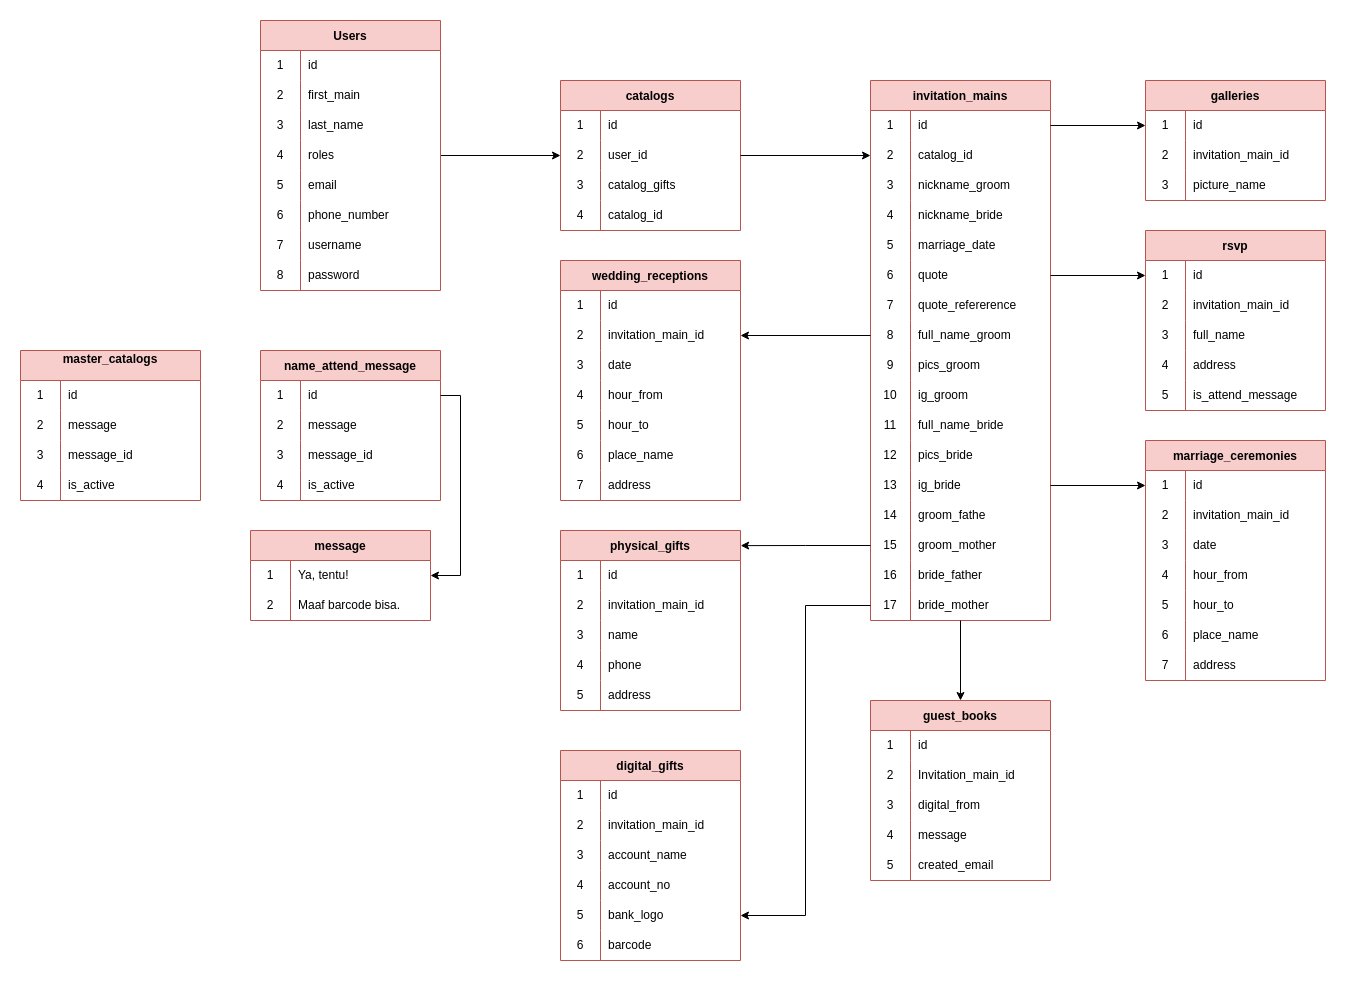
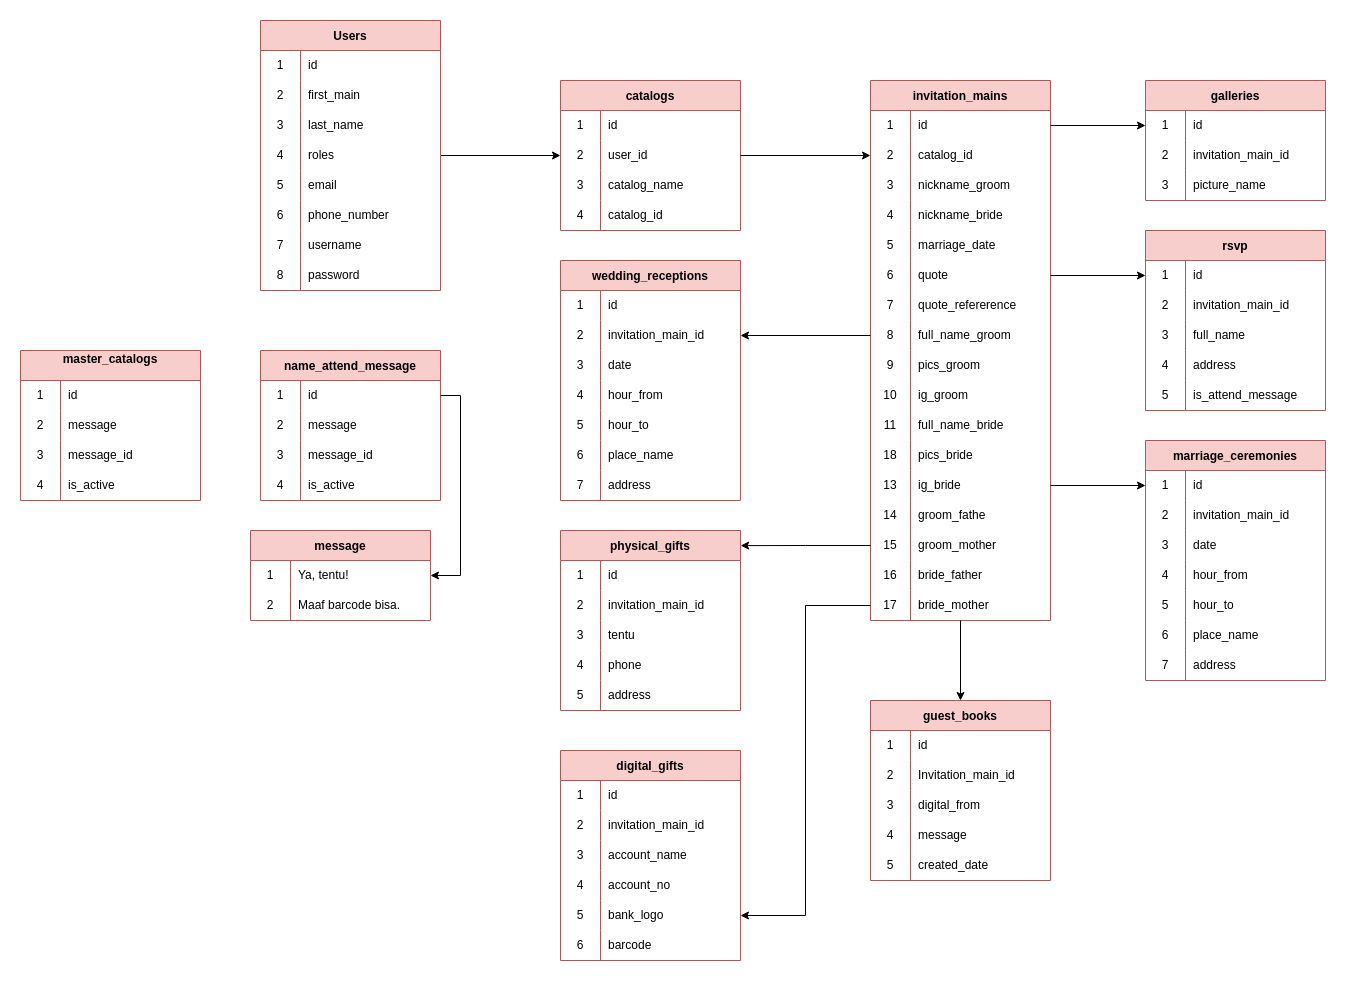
node "catalog_gifts": label "catalog_gifts" -> "catalog_name"
node "12": label "12" -> "18"
node "name": label "name" -> "tentu"
node "created_email": label "created_email" -> "created_date"
